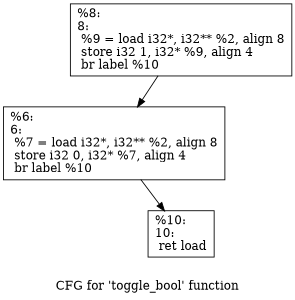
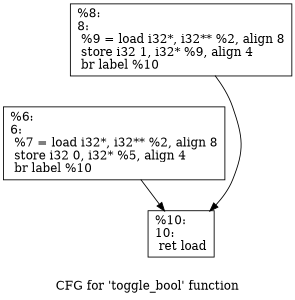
edge "%8:" -> "%6:": now "%8:" -> "%10:"
node "%6:": text "store i32 0, i32* %7, align 4" -> "store i32 0, i32* %5, align 4"
